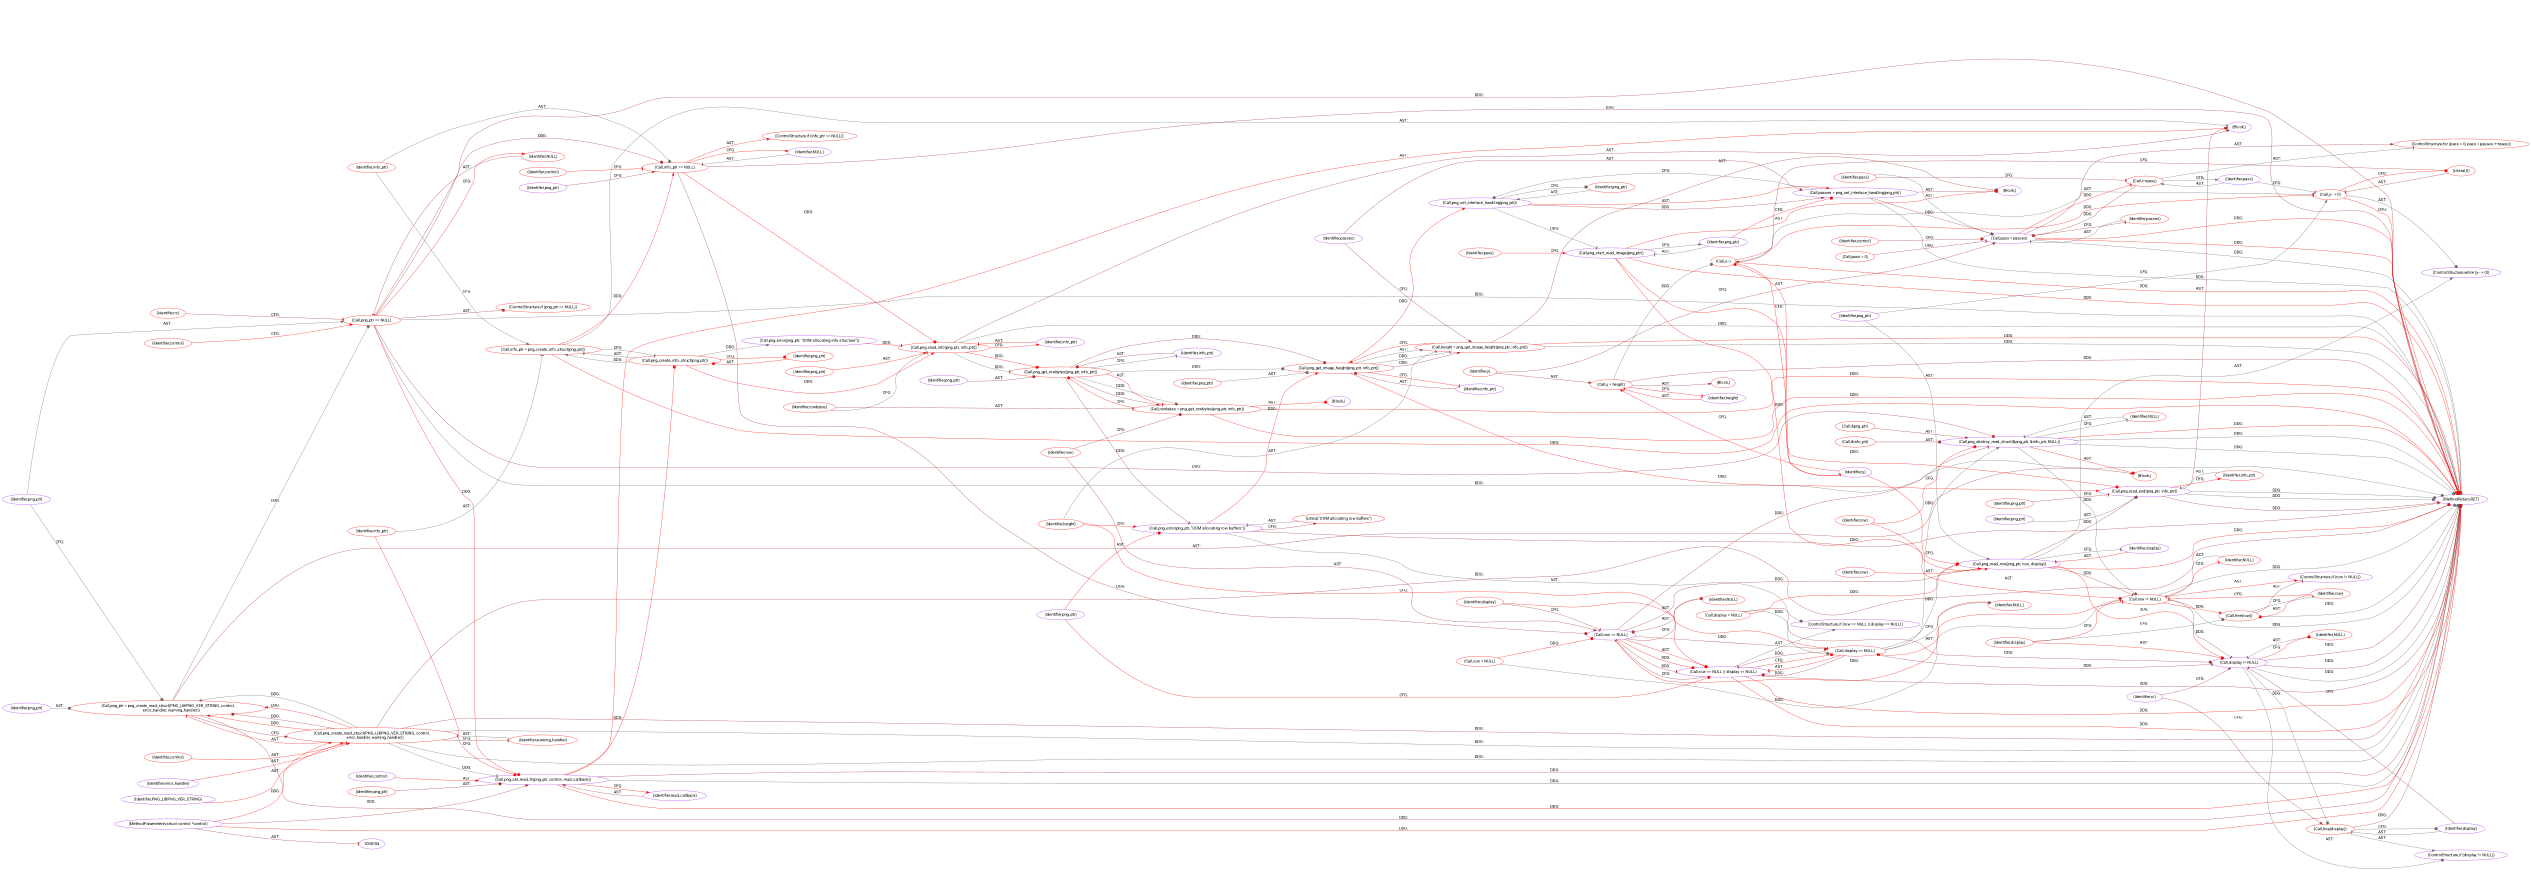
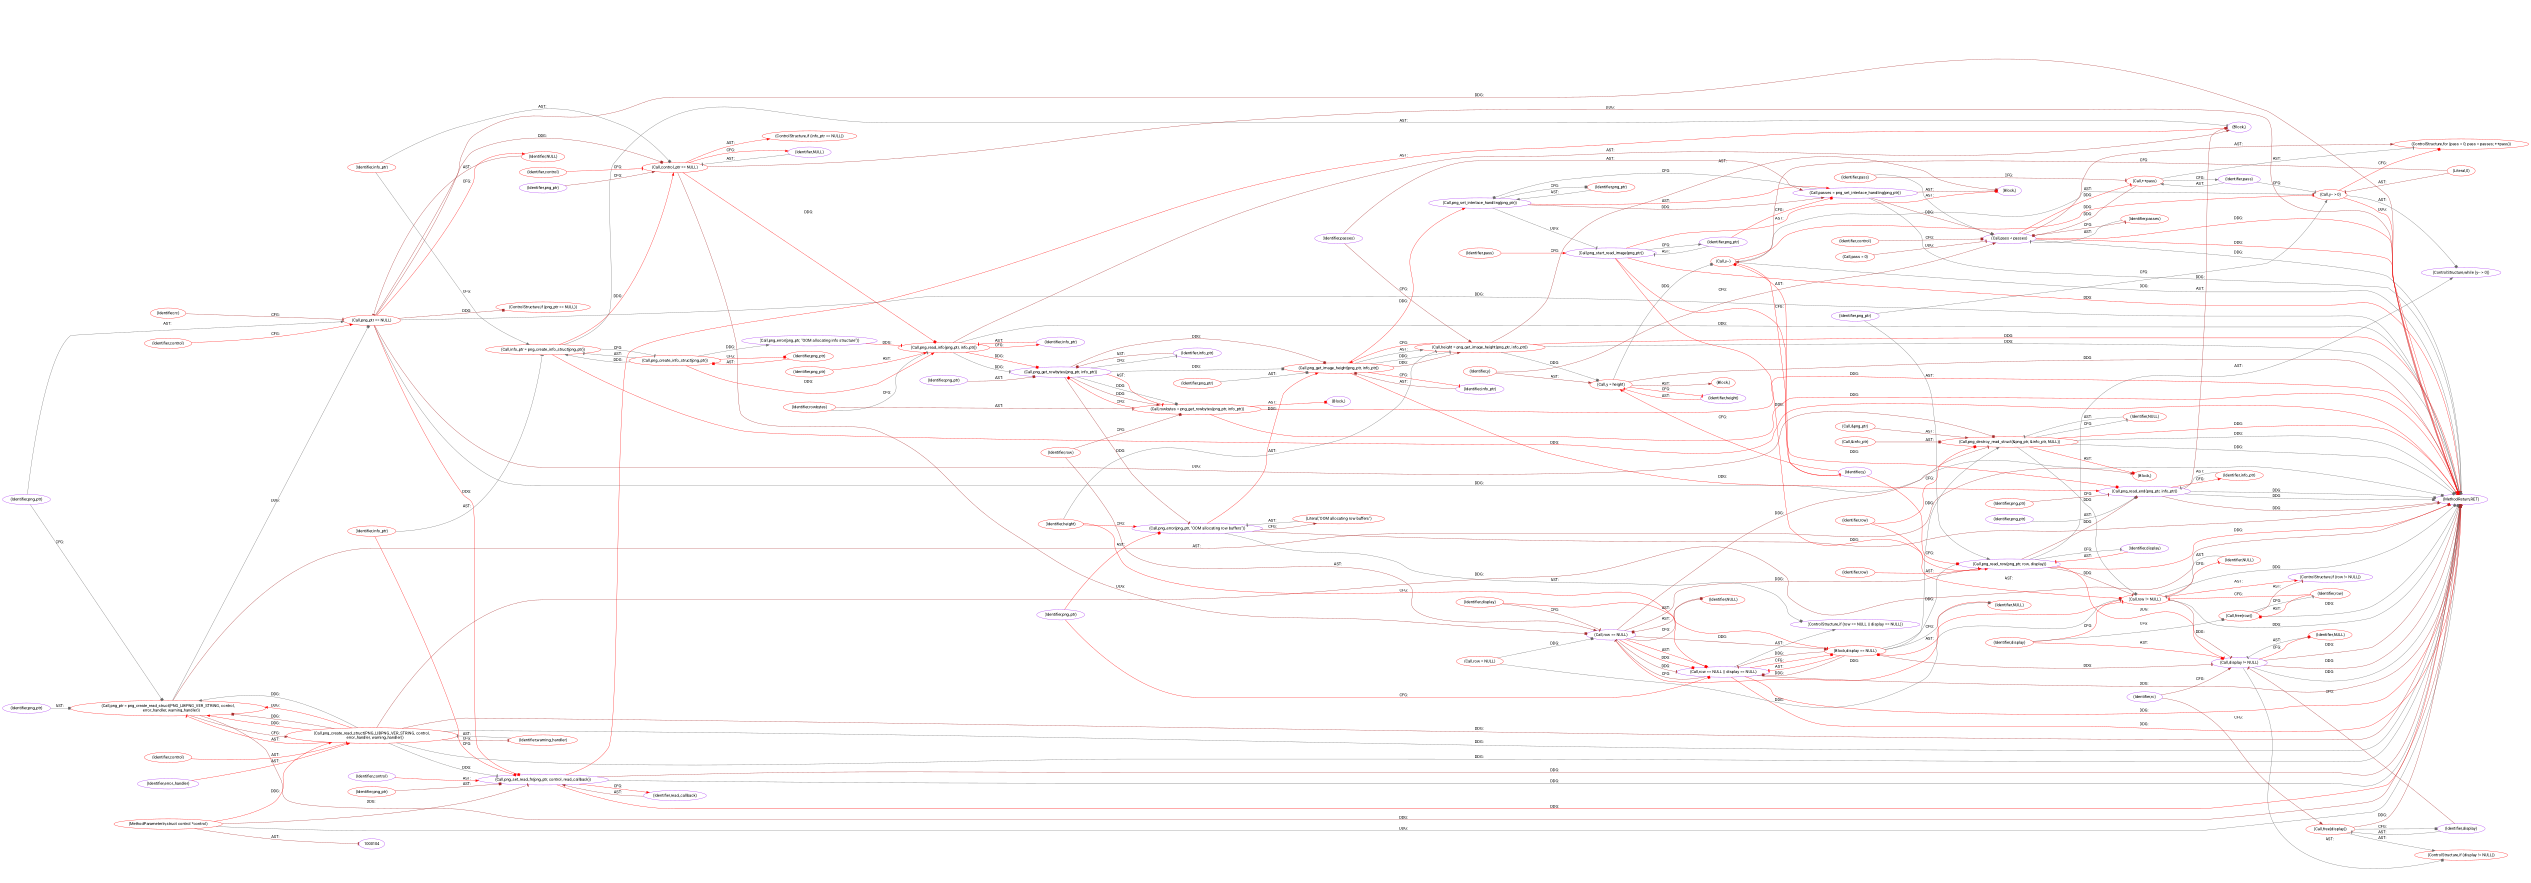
node "(Call,info_ptr == NULL)": label "(Call,info_ptr == NULL)" -> "(Call,control_ptr == NULL)"
edge "(Call,y-- > 0)" -> "(Literal,0)": now "(Call,y-- > 0)" -> "(ControlStructure,for (pass = 0; pass < passes; ++pass))"
edge "(Call,y--)" -> "(MethodReturn,RET)": color red -> gray40
edge "(Call,png_ptr == NULL)" -> "(ControlStructure,if (png_ptr == NULL))": label "AST: " -> "DDG: "
edge "(Call,height = png_get_image_height(png_ptr, info_ptr))" -> "(Call,y = height)": added, label "DDG:"
node "(Call,png_get_rowbytes(png_ptr, info_ptr))": color red -> purple
node "(Call,png_destroy_read_struct(&png_ptr, &info_ptr, NULL))": color purple -> red
edge "(Call,png_set_read_fn(png_ptr, control, read_callback))" -> "(Call,png_create_info_struct(png_ptr))": removed, label "DDG:"
edge "(Call,row != NULL)" -> "(Call,free(row))": removed, label "DDG:"
node "(Call,display = NULL)": removed
edge "(Call,png_read_row(png_ptr, row, display))" -> "(Call,display != NULL)": arrowhead normal -> tee
edge "(Call,row = NULL)" -> "(Call,row == NULL)": color red -> gray40
node "(Call,display == NULL)": label "(Call,display == NULL)" -> "(Block,display == NULL)"
edge "(Call,display != NULL)" -> "(Call,free(display))": removed, label "DDG:"
node "(Identifier,PNG_LIBPNG_VER_STRING)": removed
edge "(MethodParameterIn,struct control *control)" -> "(Call,png_set_read_fn(png_ptr, control, read_callback))": arrowhead normal -> tee
node "(MethodParameterIn,struct control *control)": color purple -> red
edge "(MethodParameterIn,struct control *control)" -> "(MethodReturn,RET)": color red -> gray40
node "(ControlStructure,if (display != NULL))": color purple -> red
